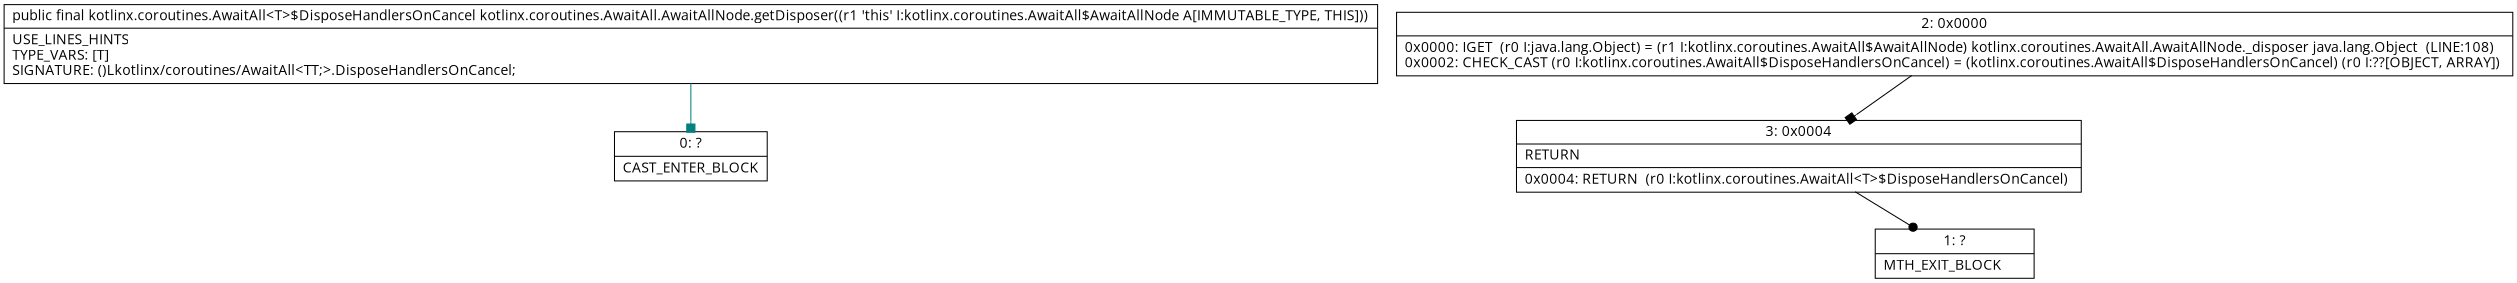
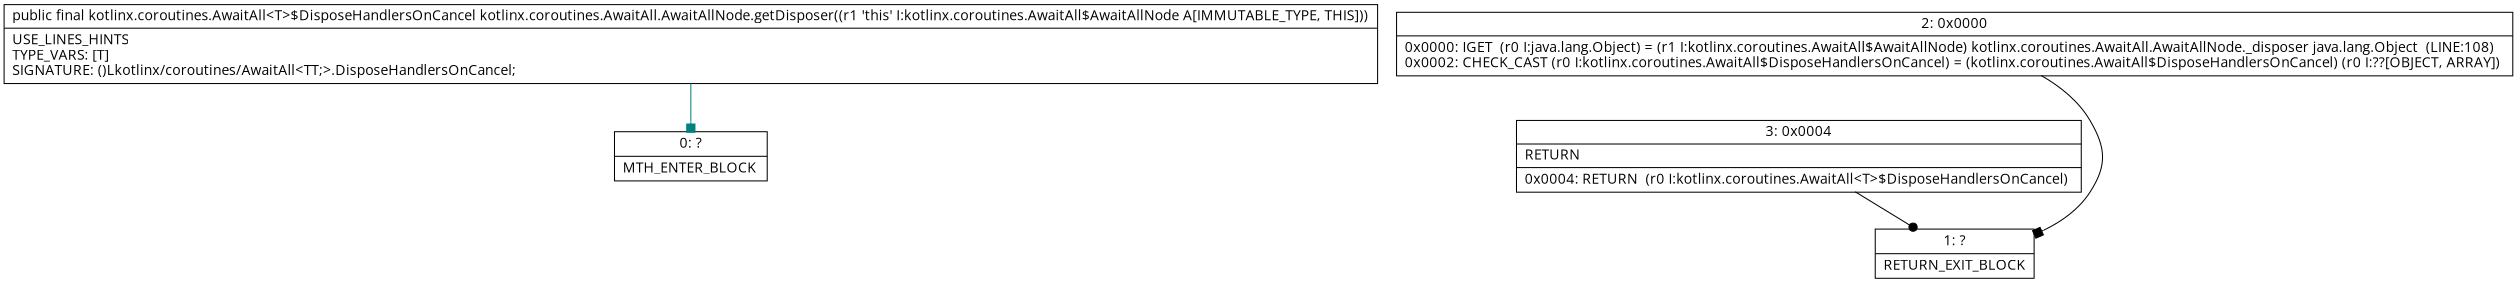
edge "2: 0x0000" -> "3: 0x0004": now "2: 0x0000" -> "1: ?"
node "0: ?": text "CAST_ENTER_BLOCK" -> "MTH_ENTER_BLOCK"
node "1: ?": text "MTH_EXIT_BLOCK" -> "RETURN_EXIT_BLOCK"
